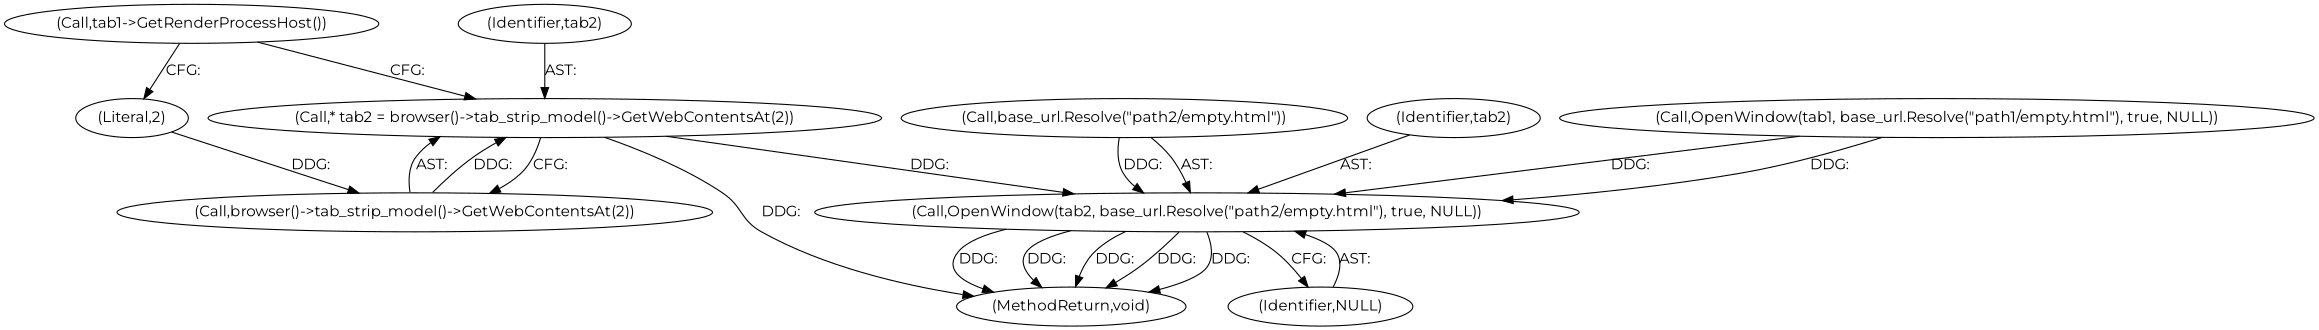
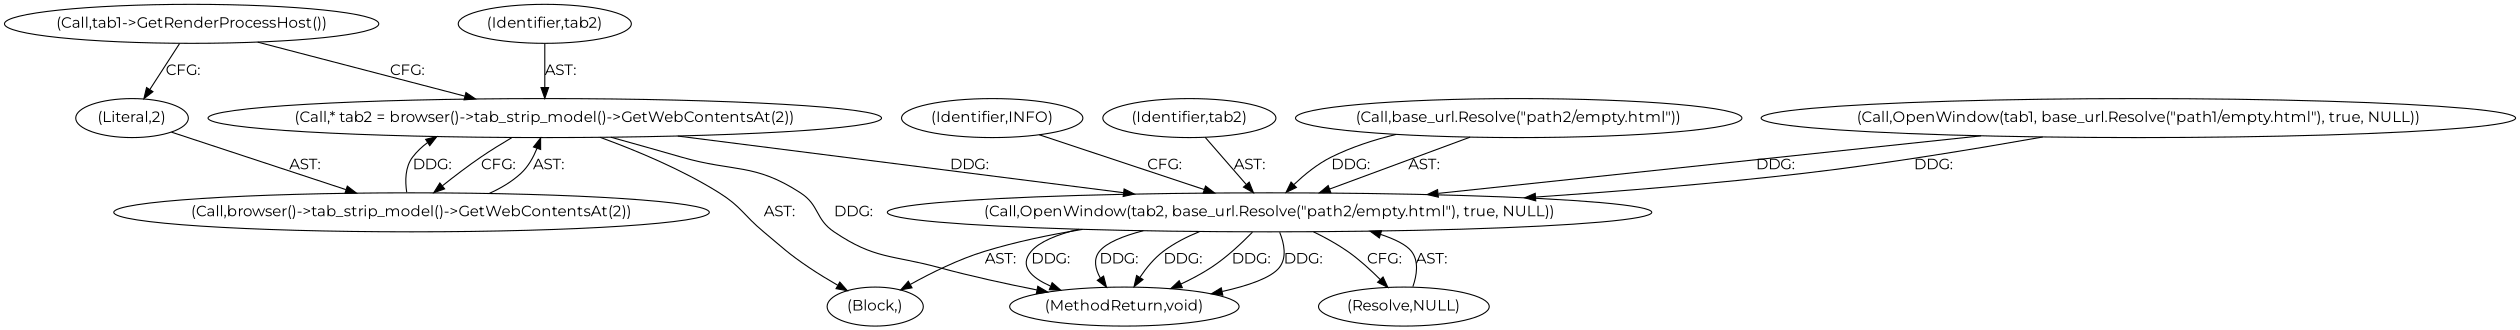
node "(Identifier,INFO)": added
edge "(Literal,2)" -> "(Call,browser()->tab_strip_model()->GetWebContentsAt(2))": label "DDG: " -> "AST: "
node "(Block,)": added
node "(Identifier,NULL)": label "(Identifier,NULL)" -> "(Resolve,NULL)"
